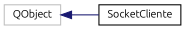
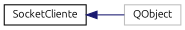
edge "SocketCliente" -> "QObject": reversed
